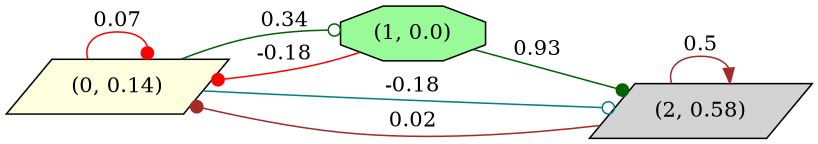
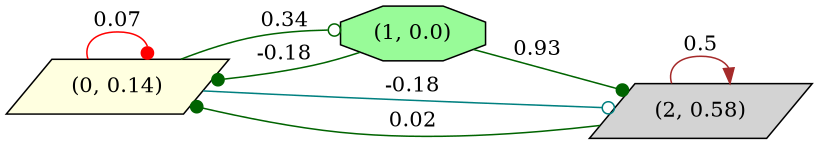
edge "(1, 0.0)" -> "(0, 0.14)": color red -> darkgreen
edge "(2, 0.58)" -> "(0, 0.14)": color brown -> darkgreen
